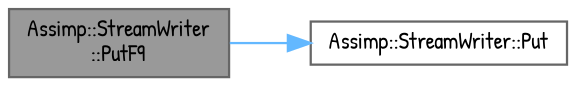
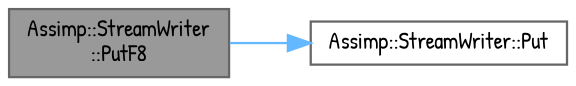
node "Assimp::StreamWriter ::PutF9": label "Assimp::StreamWriter ::PutF9" -> "Assimp::StreamWriter ::PutF8"
